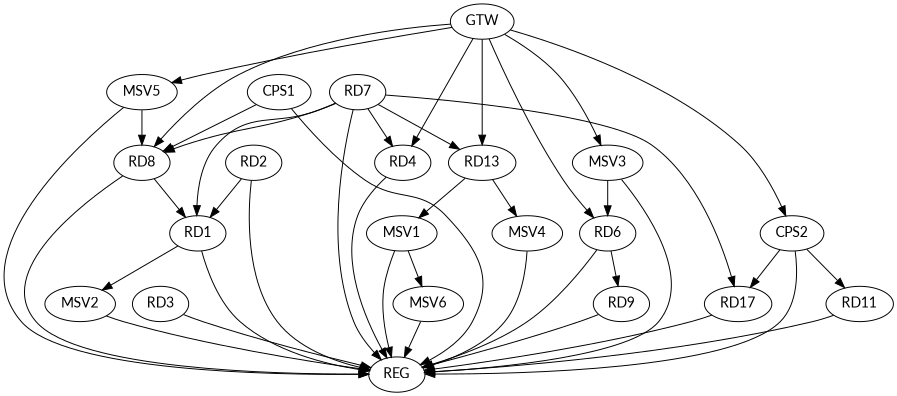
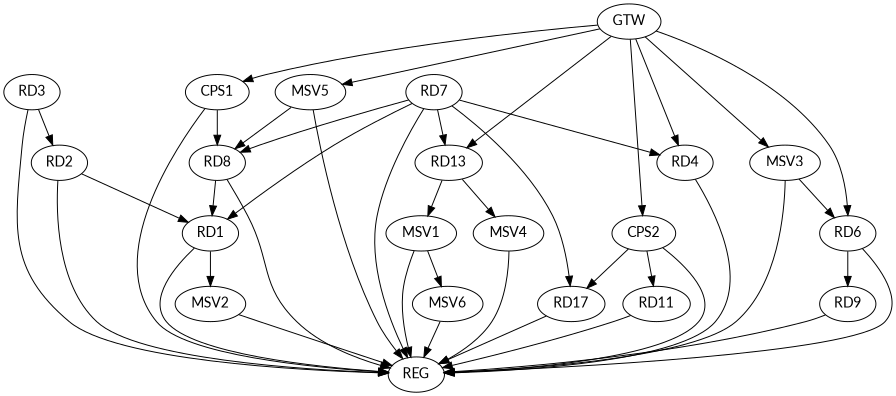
edge "GTW" -> "RD8": now "GTW" -> "CPS1"
edge "RD3" -> "RD2": added
